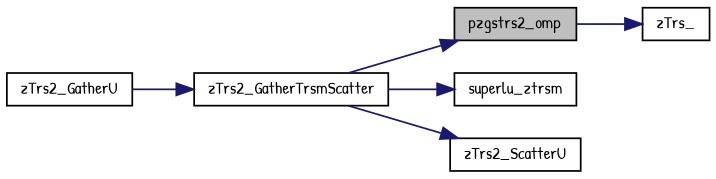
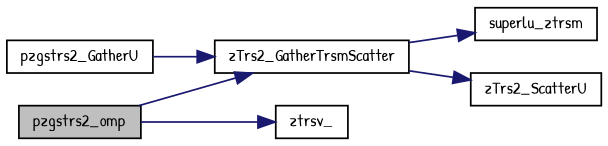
node "zTrs_": label "zTrs_" -> "ztrsv_"
edge "zTrs2_GatherTrsmScatter" -> "pzgstrs2_omp": reversed
node "zTrs2_GatherU": label "zTrs2_GatherU" -> "pzgstrs2_GatherU"
